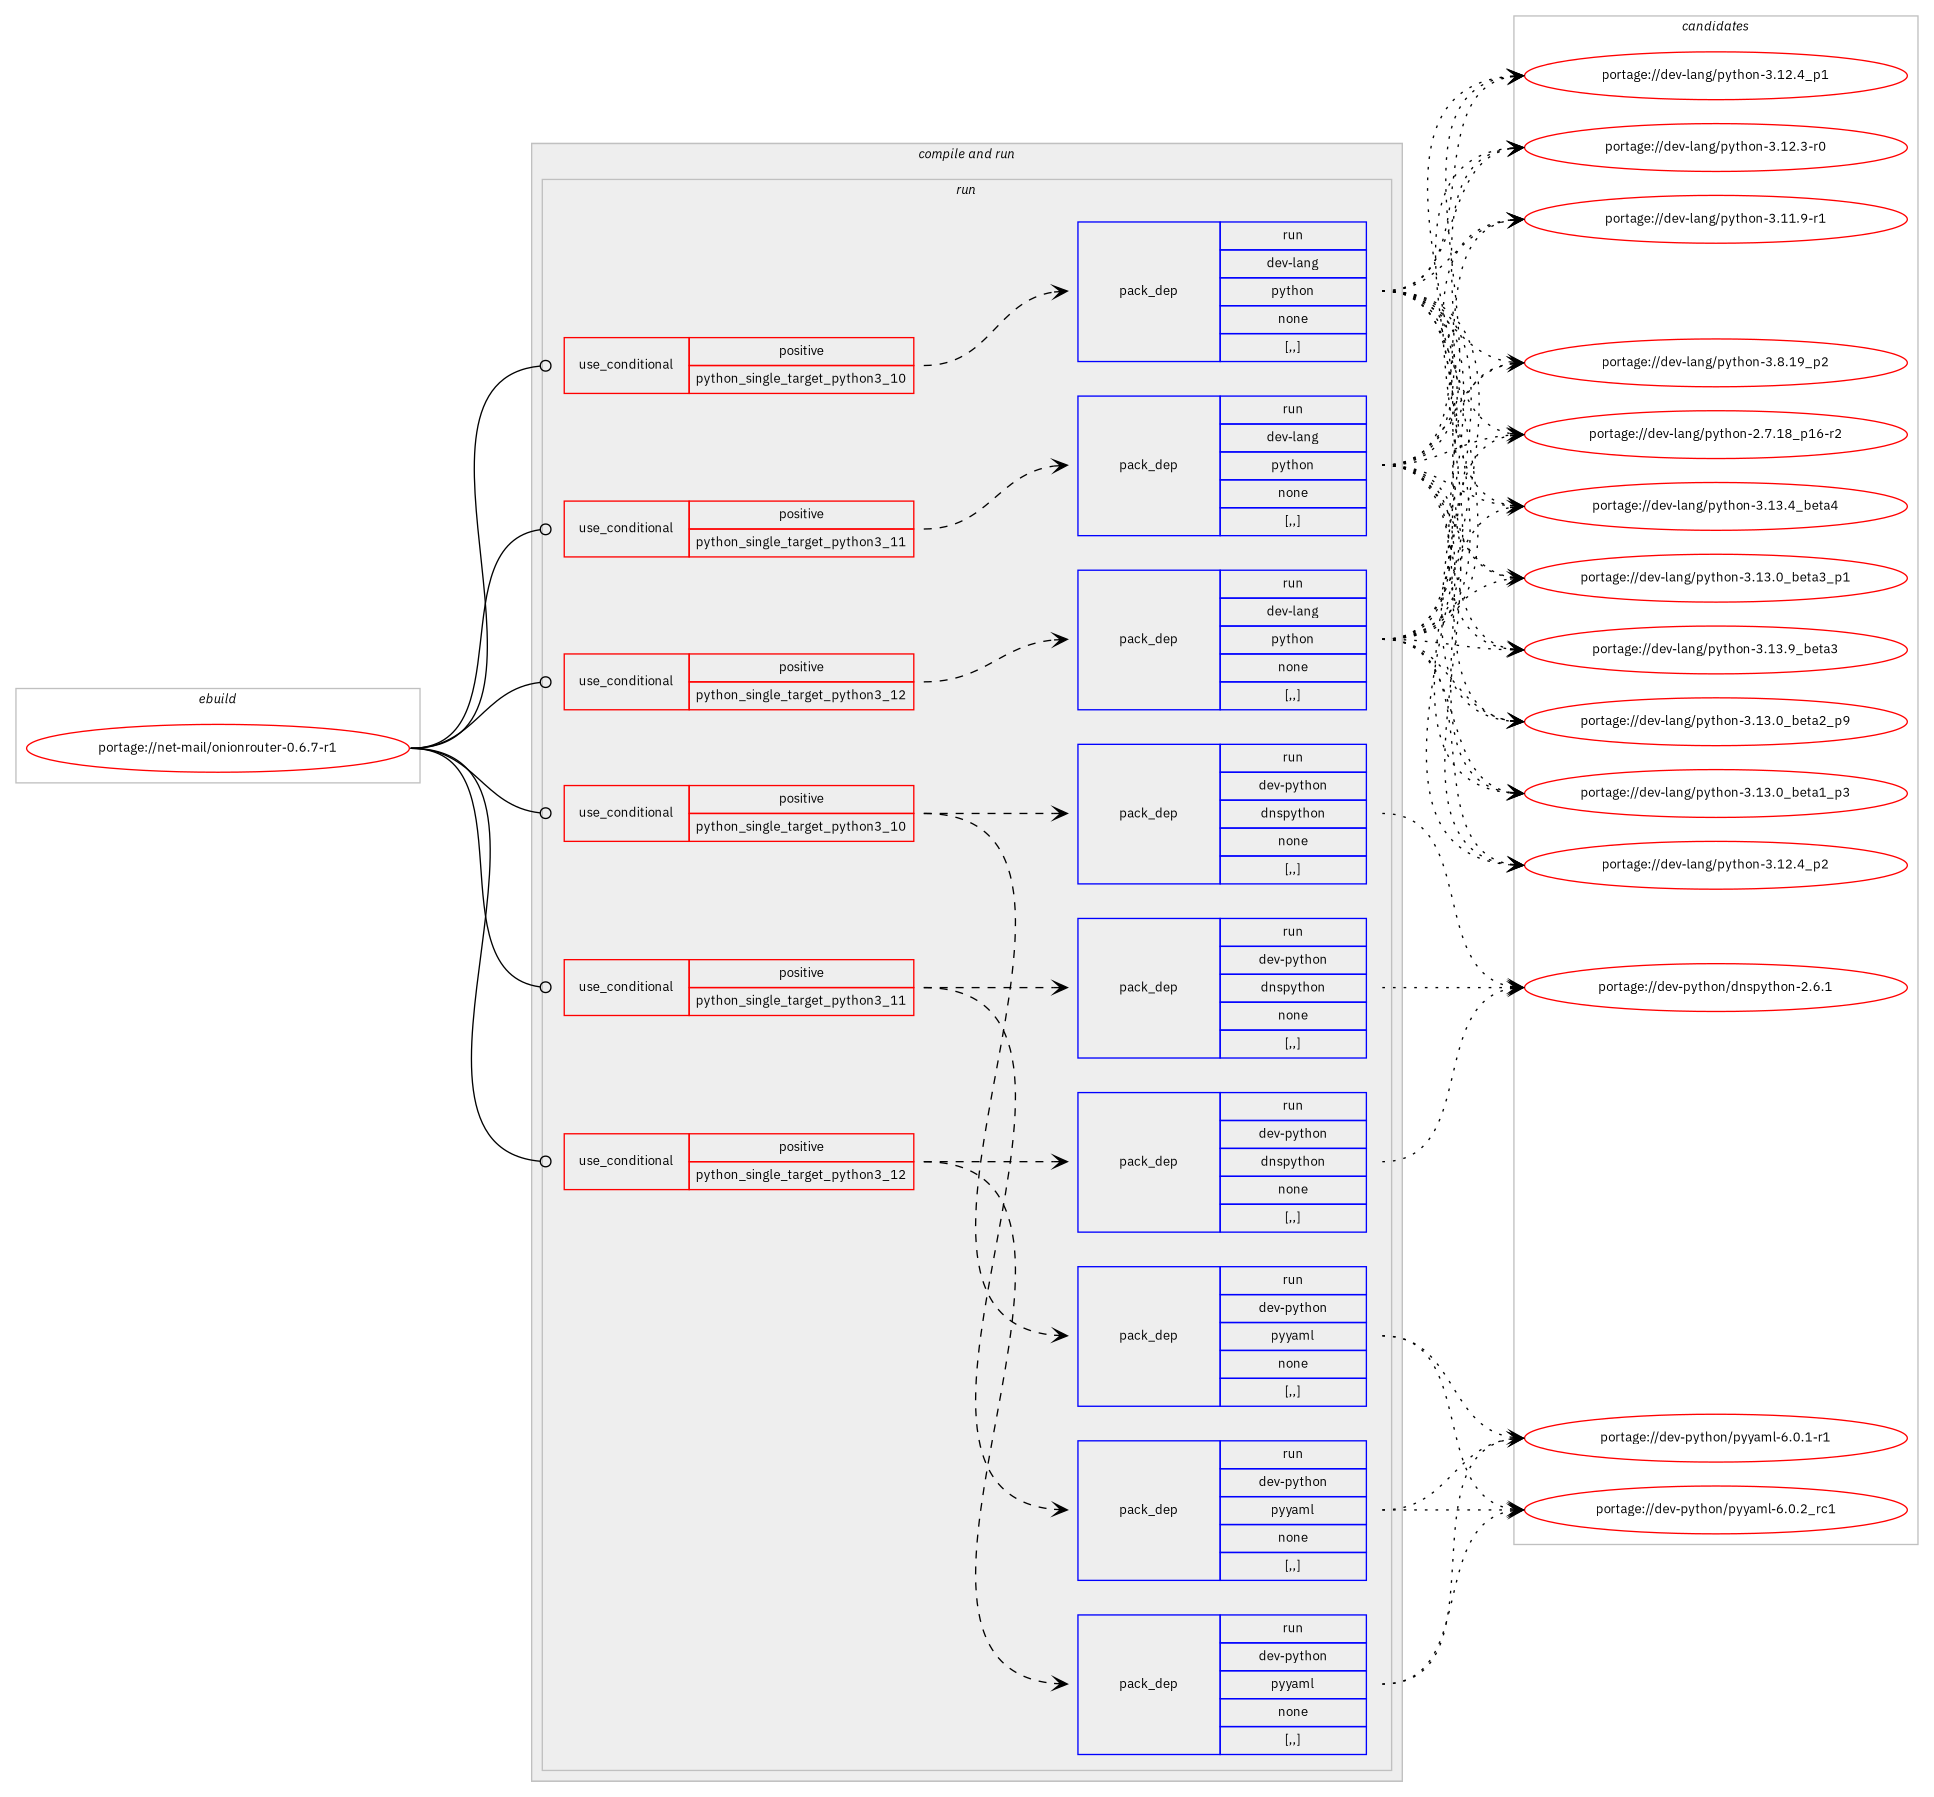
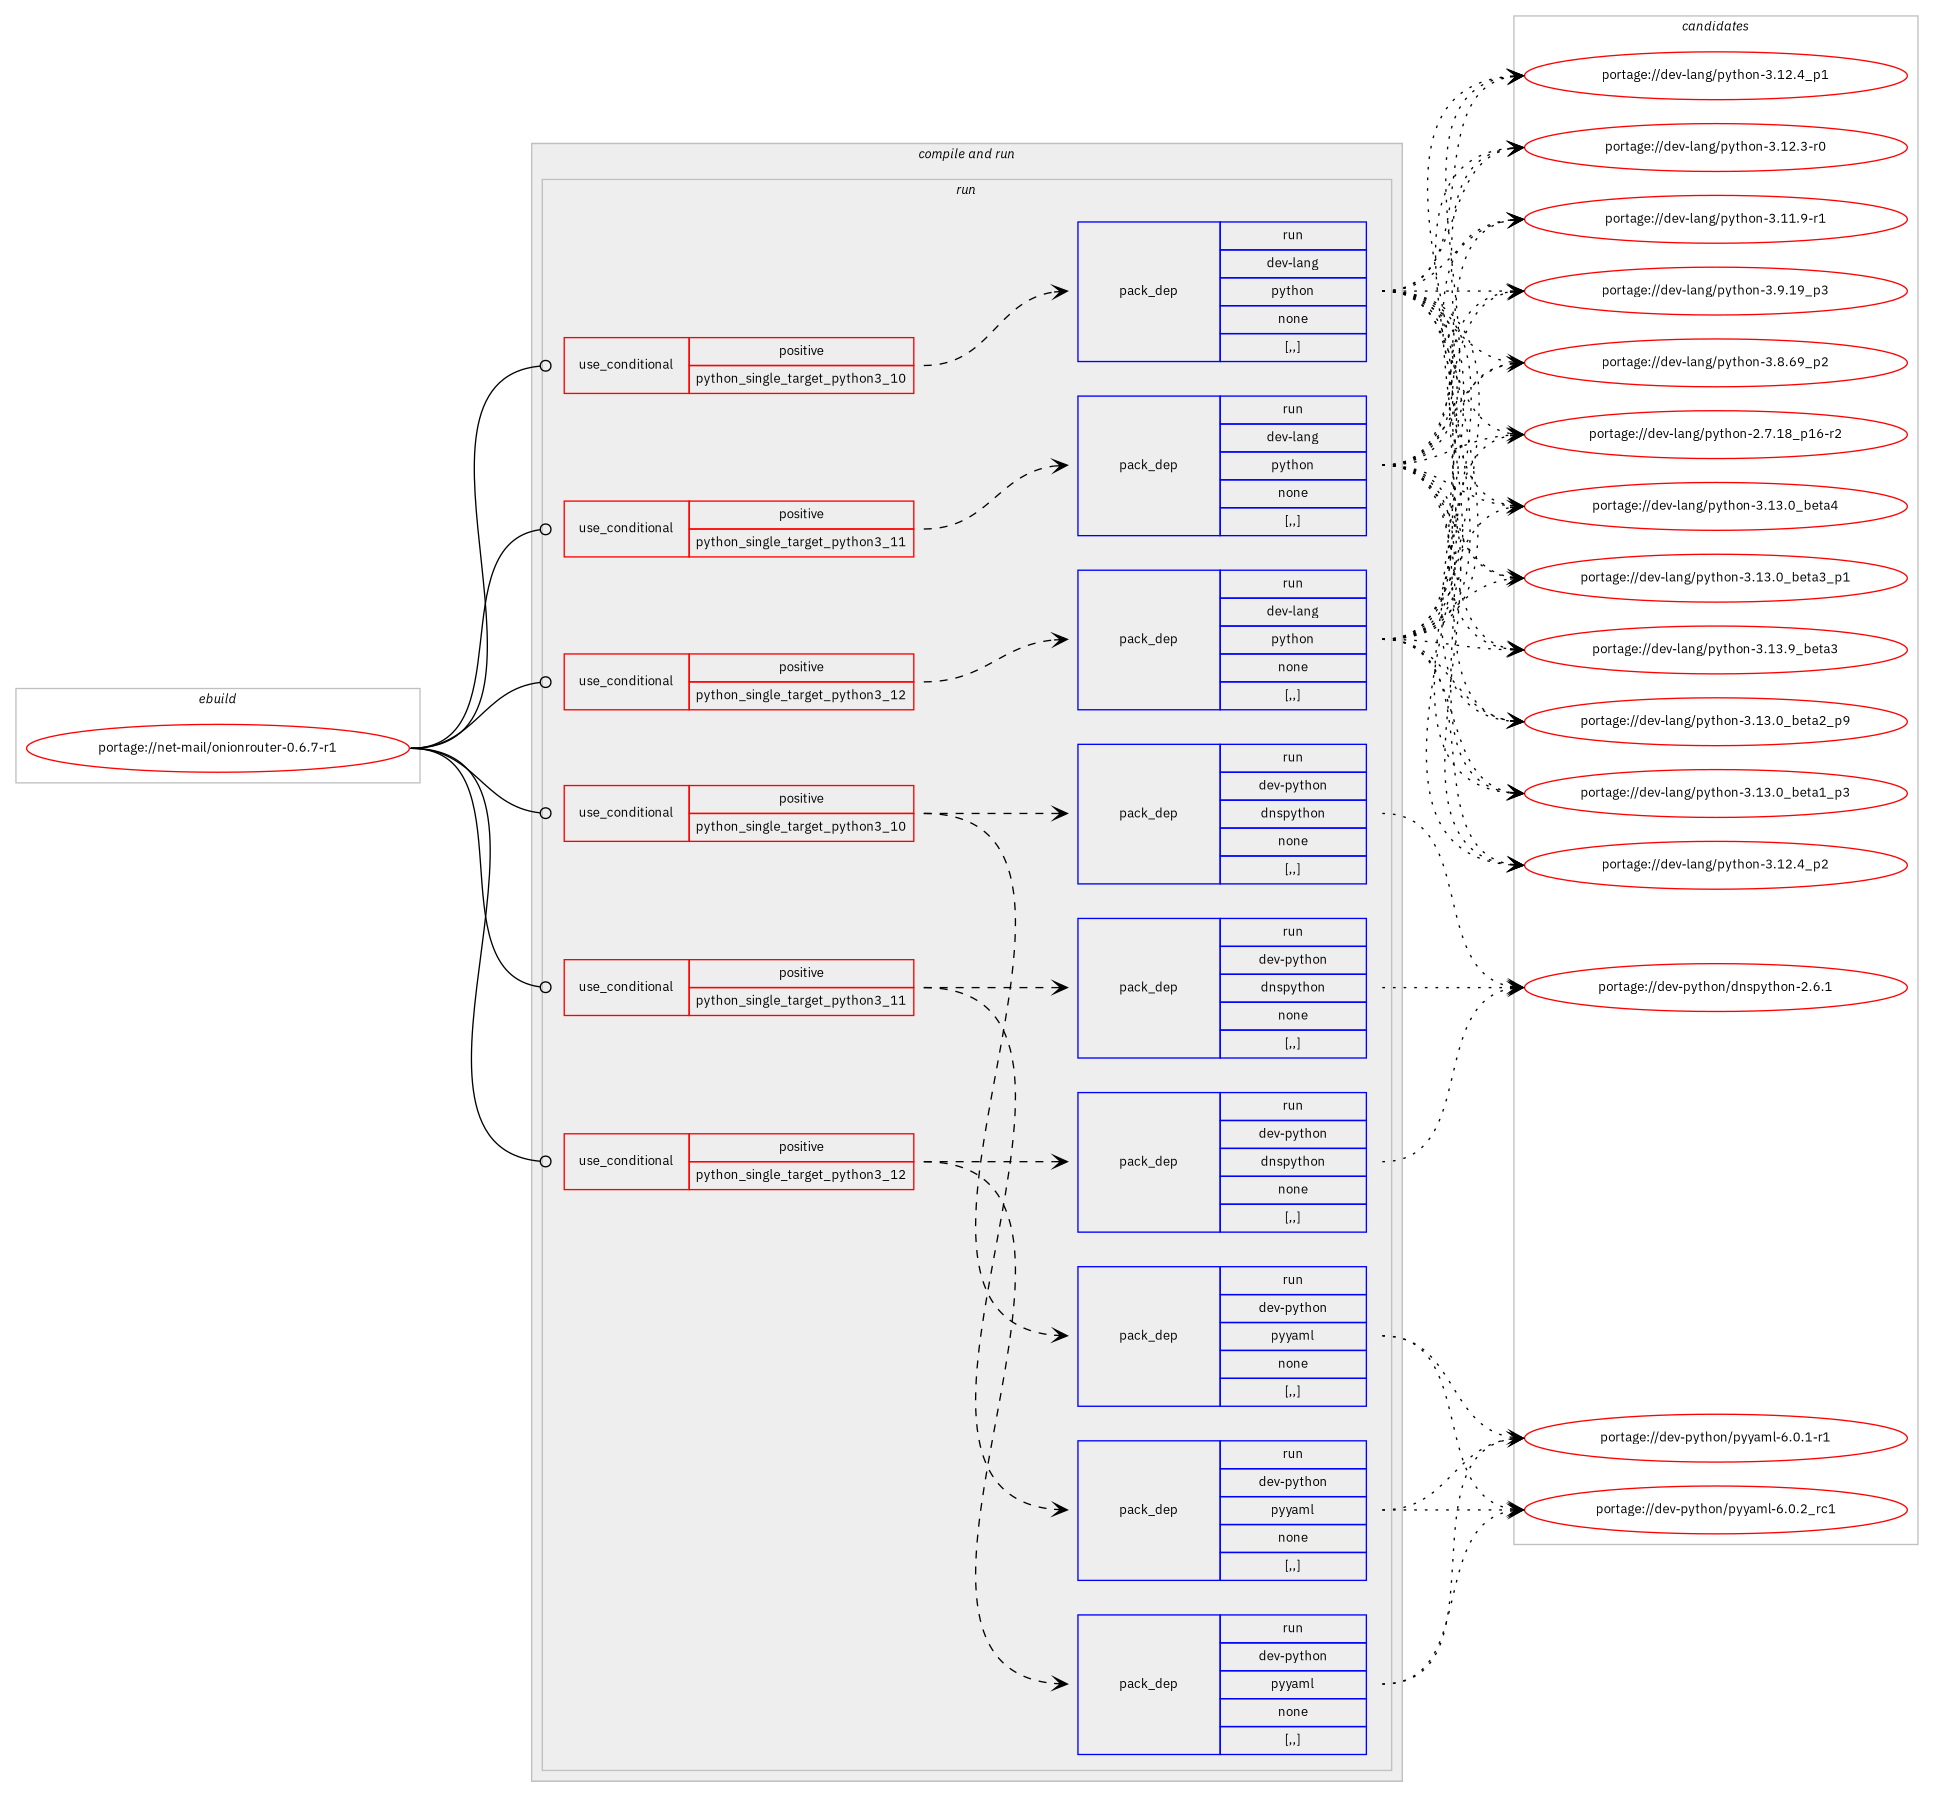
node "portage://dev-lang/python-3.9.19_p3": added
node "portage://dev-lang/python-3.8.19_p2": label "portage://dev-lang/python-3.8.19_p2" -> "portage://dev-lang/python-3.8.69_p2"
node "portage://dev-lang/python-3.13.4_beta4": label "portage://dev-lang/python-3.13.4_beta4" -> "portage://dev-lang/python-3.13.0_beta4"
